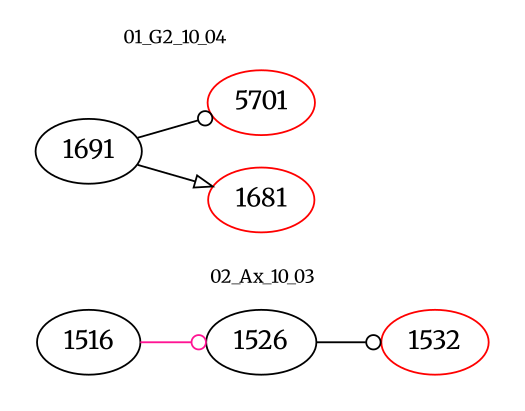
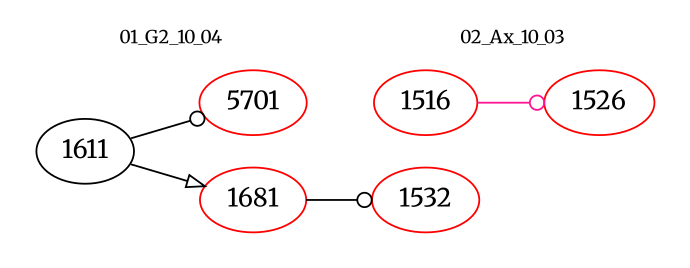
node "1691": label "1691" -> "1611"
node "1516": color black -> red
node "1526": color black -> red
edge "1526" -> "1532": now "1681" -> "1532"
